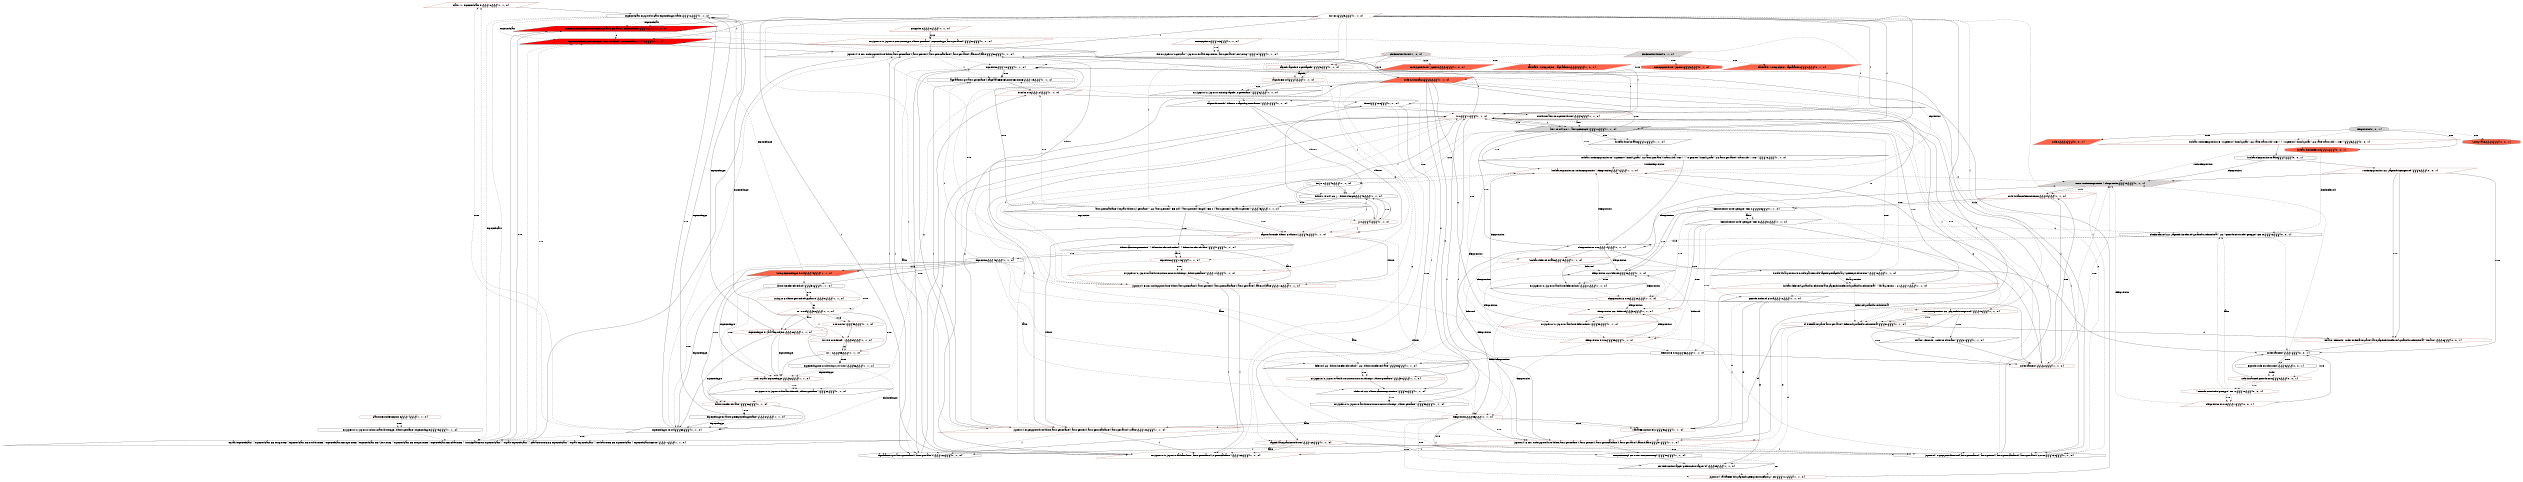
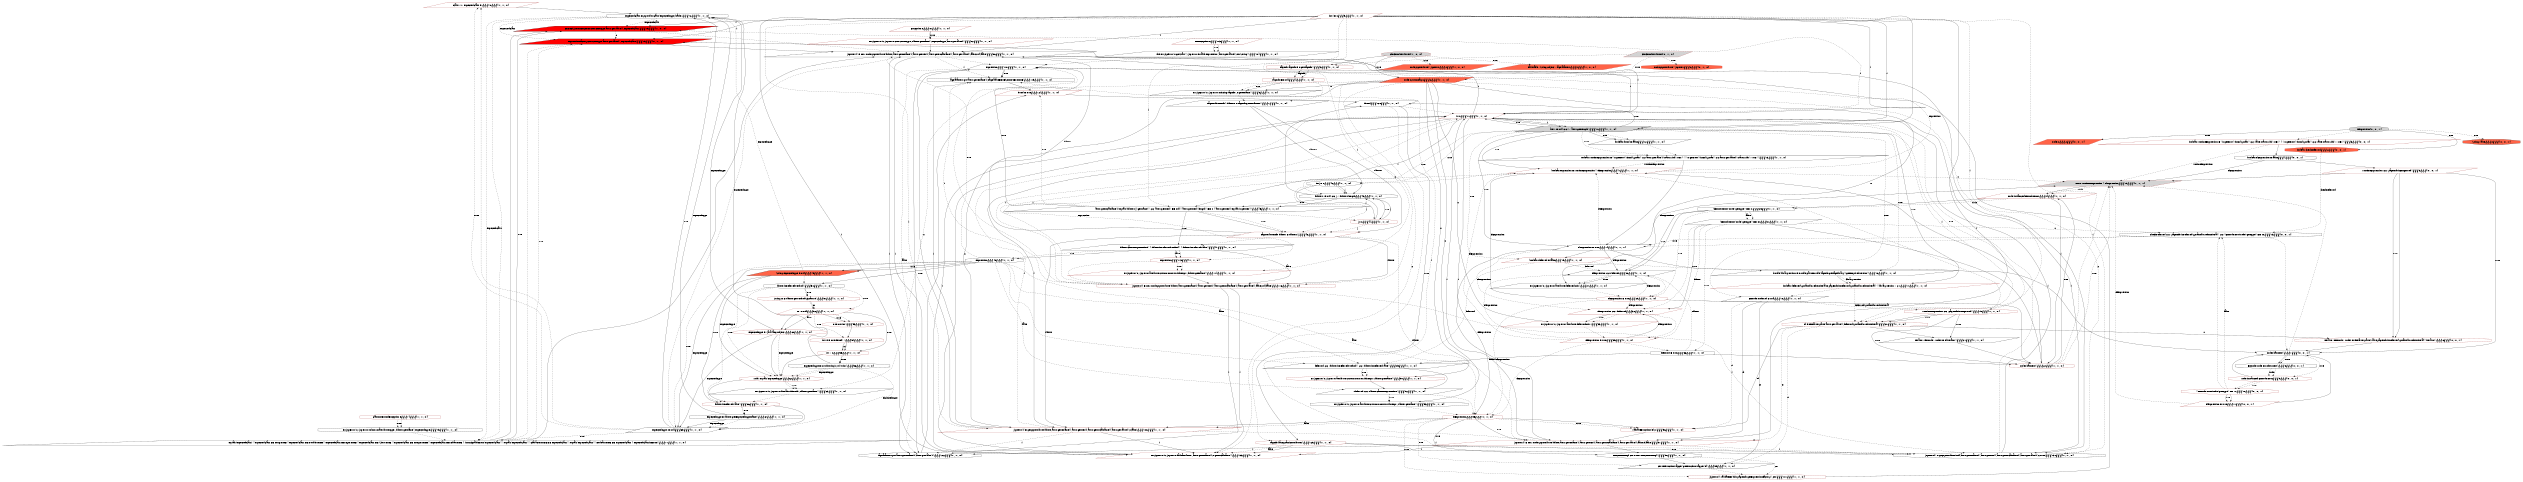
node "Hashtable<String,Object> tagDataAttrs@@@2@@@['0', '1', '0']": removed
node "Attributes attrs = n.getAttributes()@@@8@@@['1', '1', '0']": removed
edge "Node.CustomTag n@@@2@@@['1', '1', '0']" -> "validateFunctions(el,n)@@@96@@@['1', '1', '0']": removed, label "n"
edge "((ELNode.Root)node).getType() == '#'@@@31@@@['1', '1', '0']" -> "elExpression = true@@@35@@@['1', '1', '0']": label "true" -> "tldAttr"
edge "deferred = true@@@36@@@['1', '1', '0']" -> "elExpression && deferred@@@26@@@['1', '1', '0']": label "deferred" -> "tldAttr"
edge "m != null@@@52@@@['1', '1', '0']" -> "int rti = m.indexOf(' ')@@@54@@@['1', '1', '0']": label "i" -> "true"
